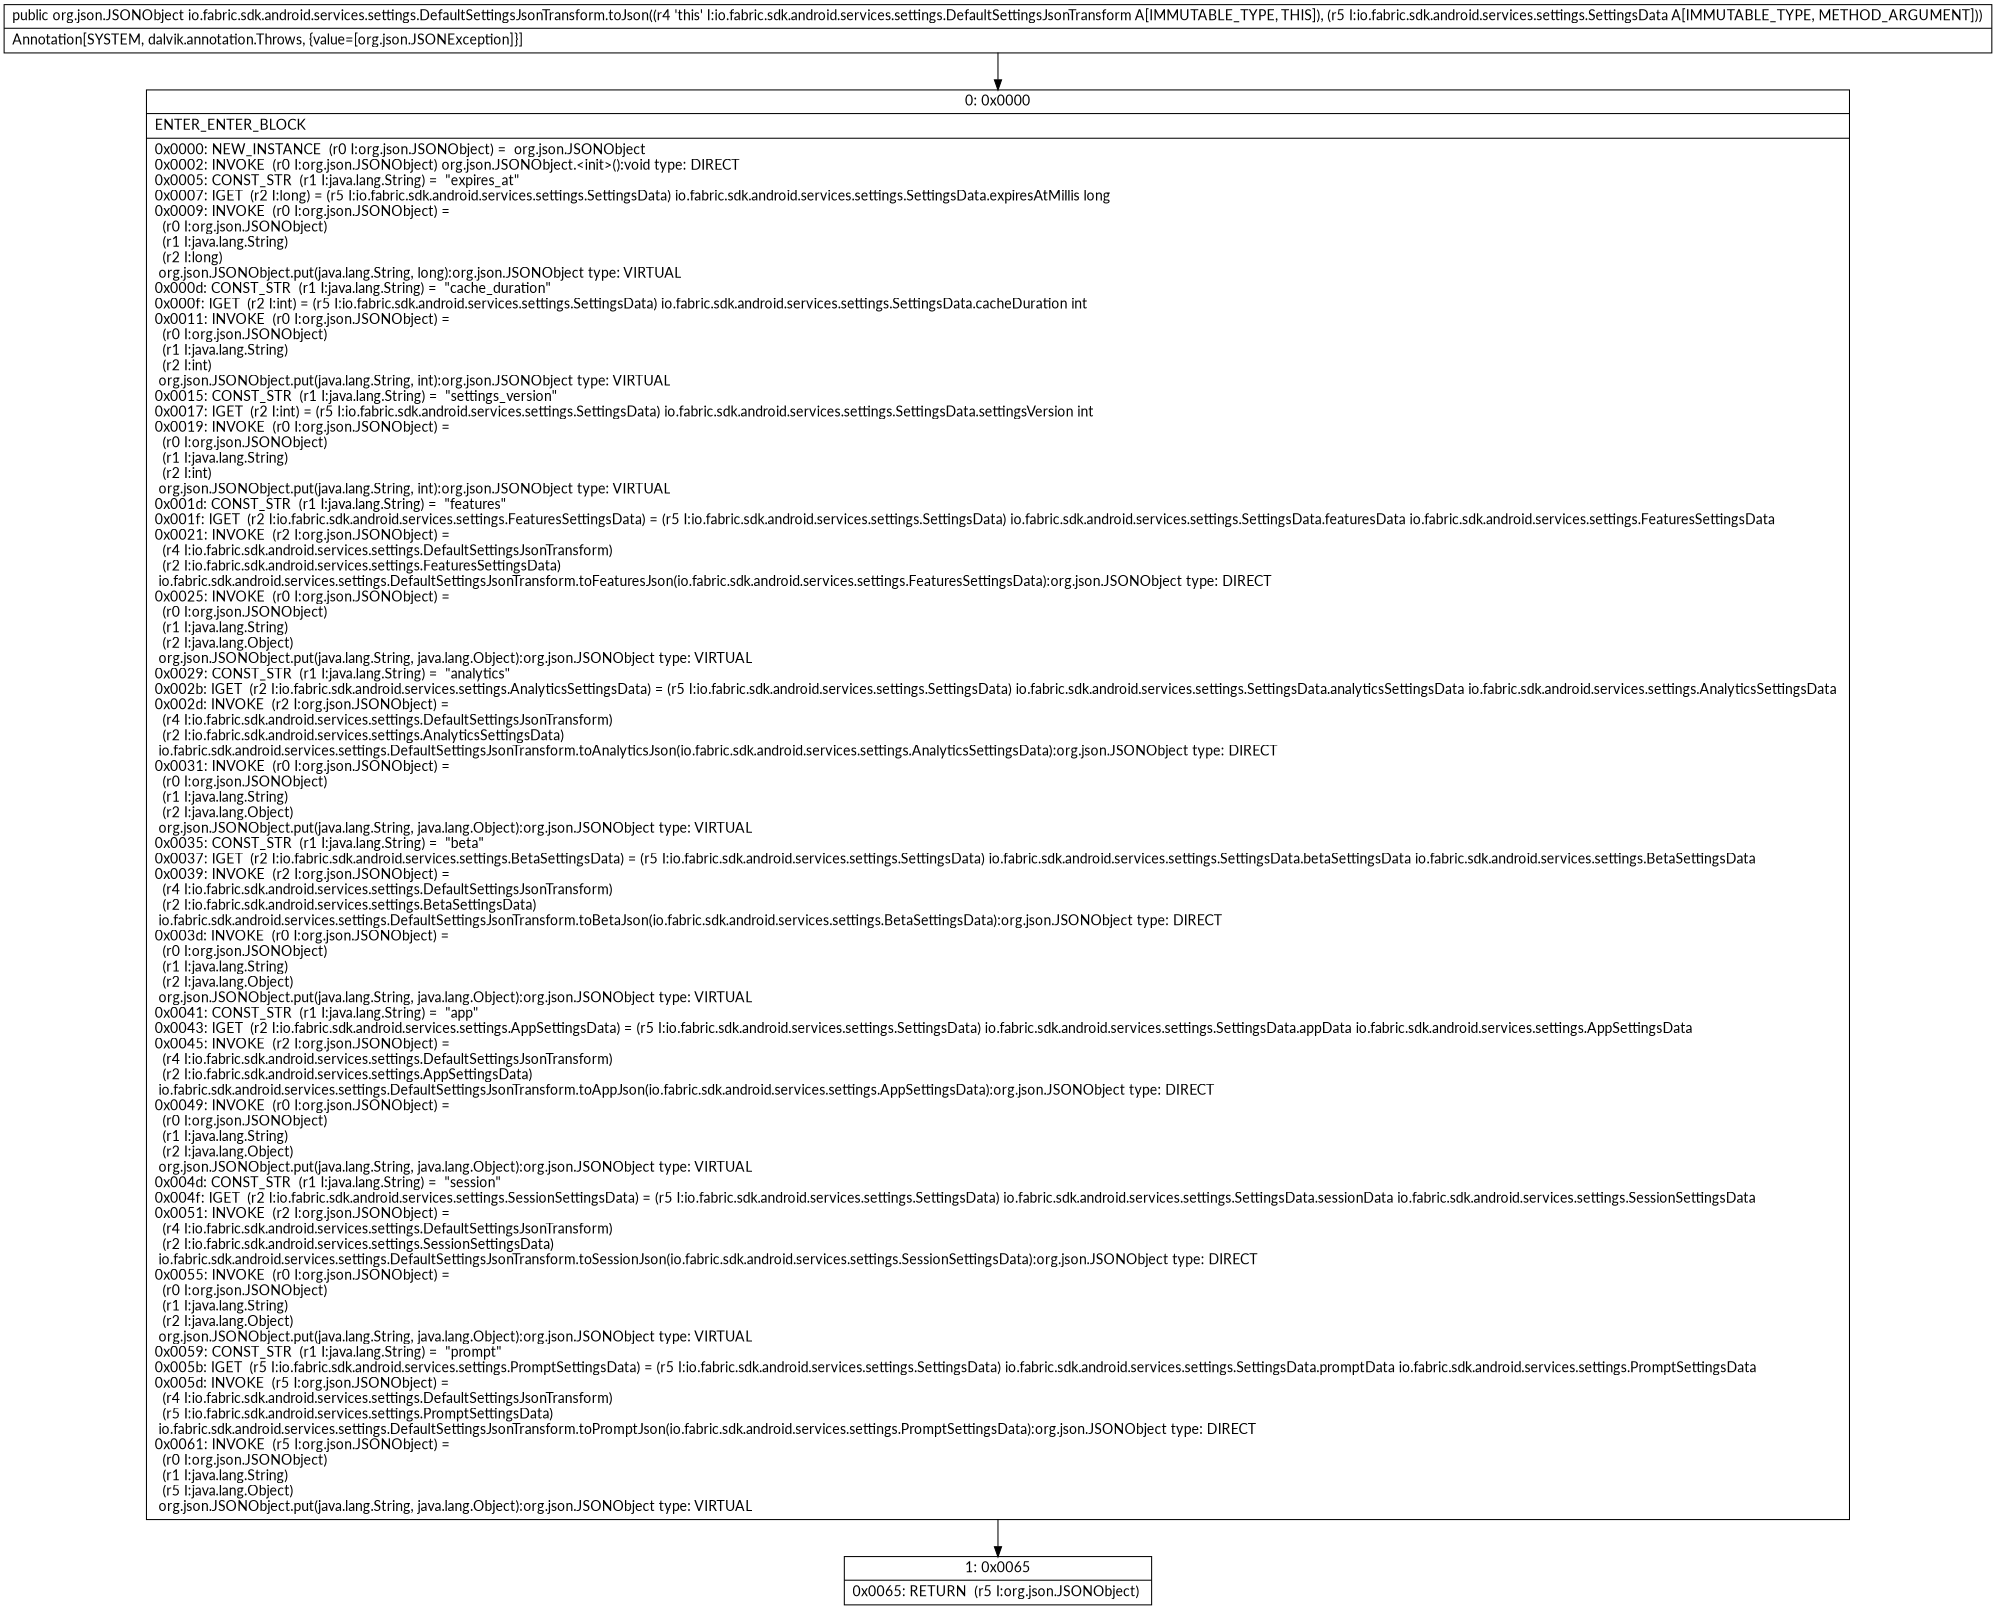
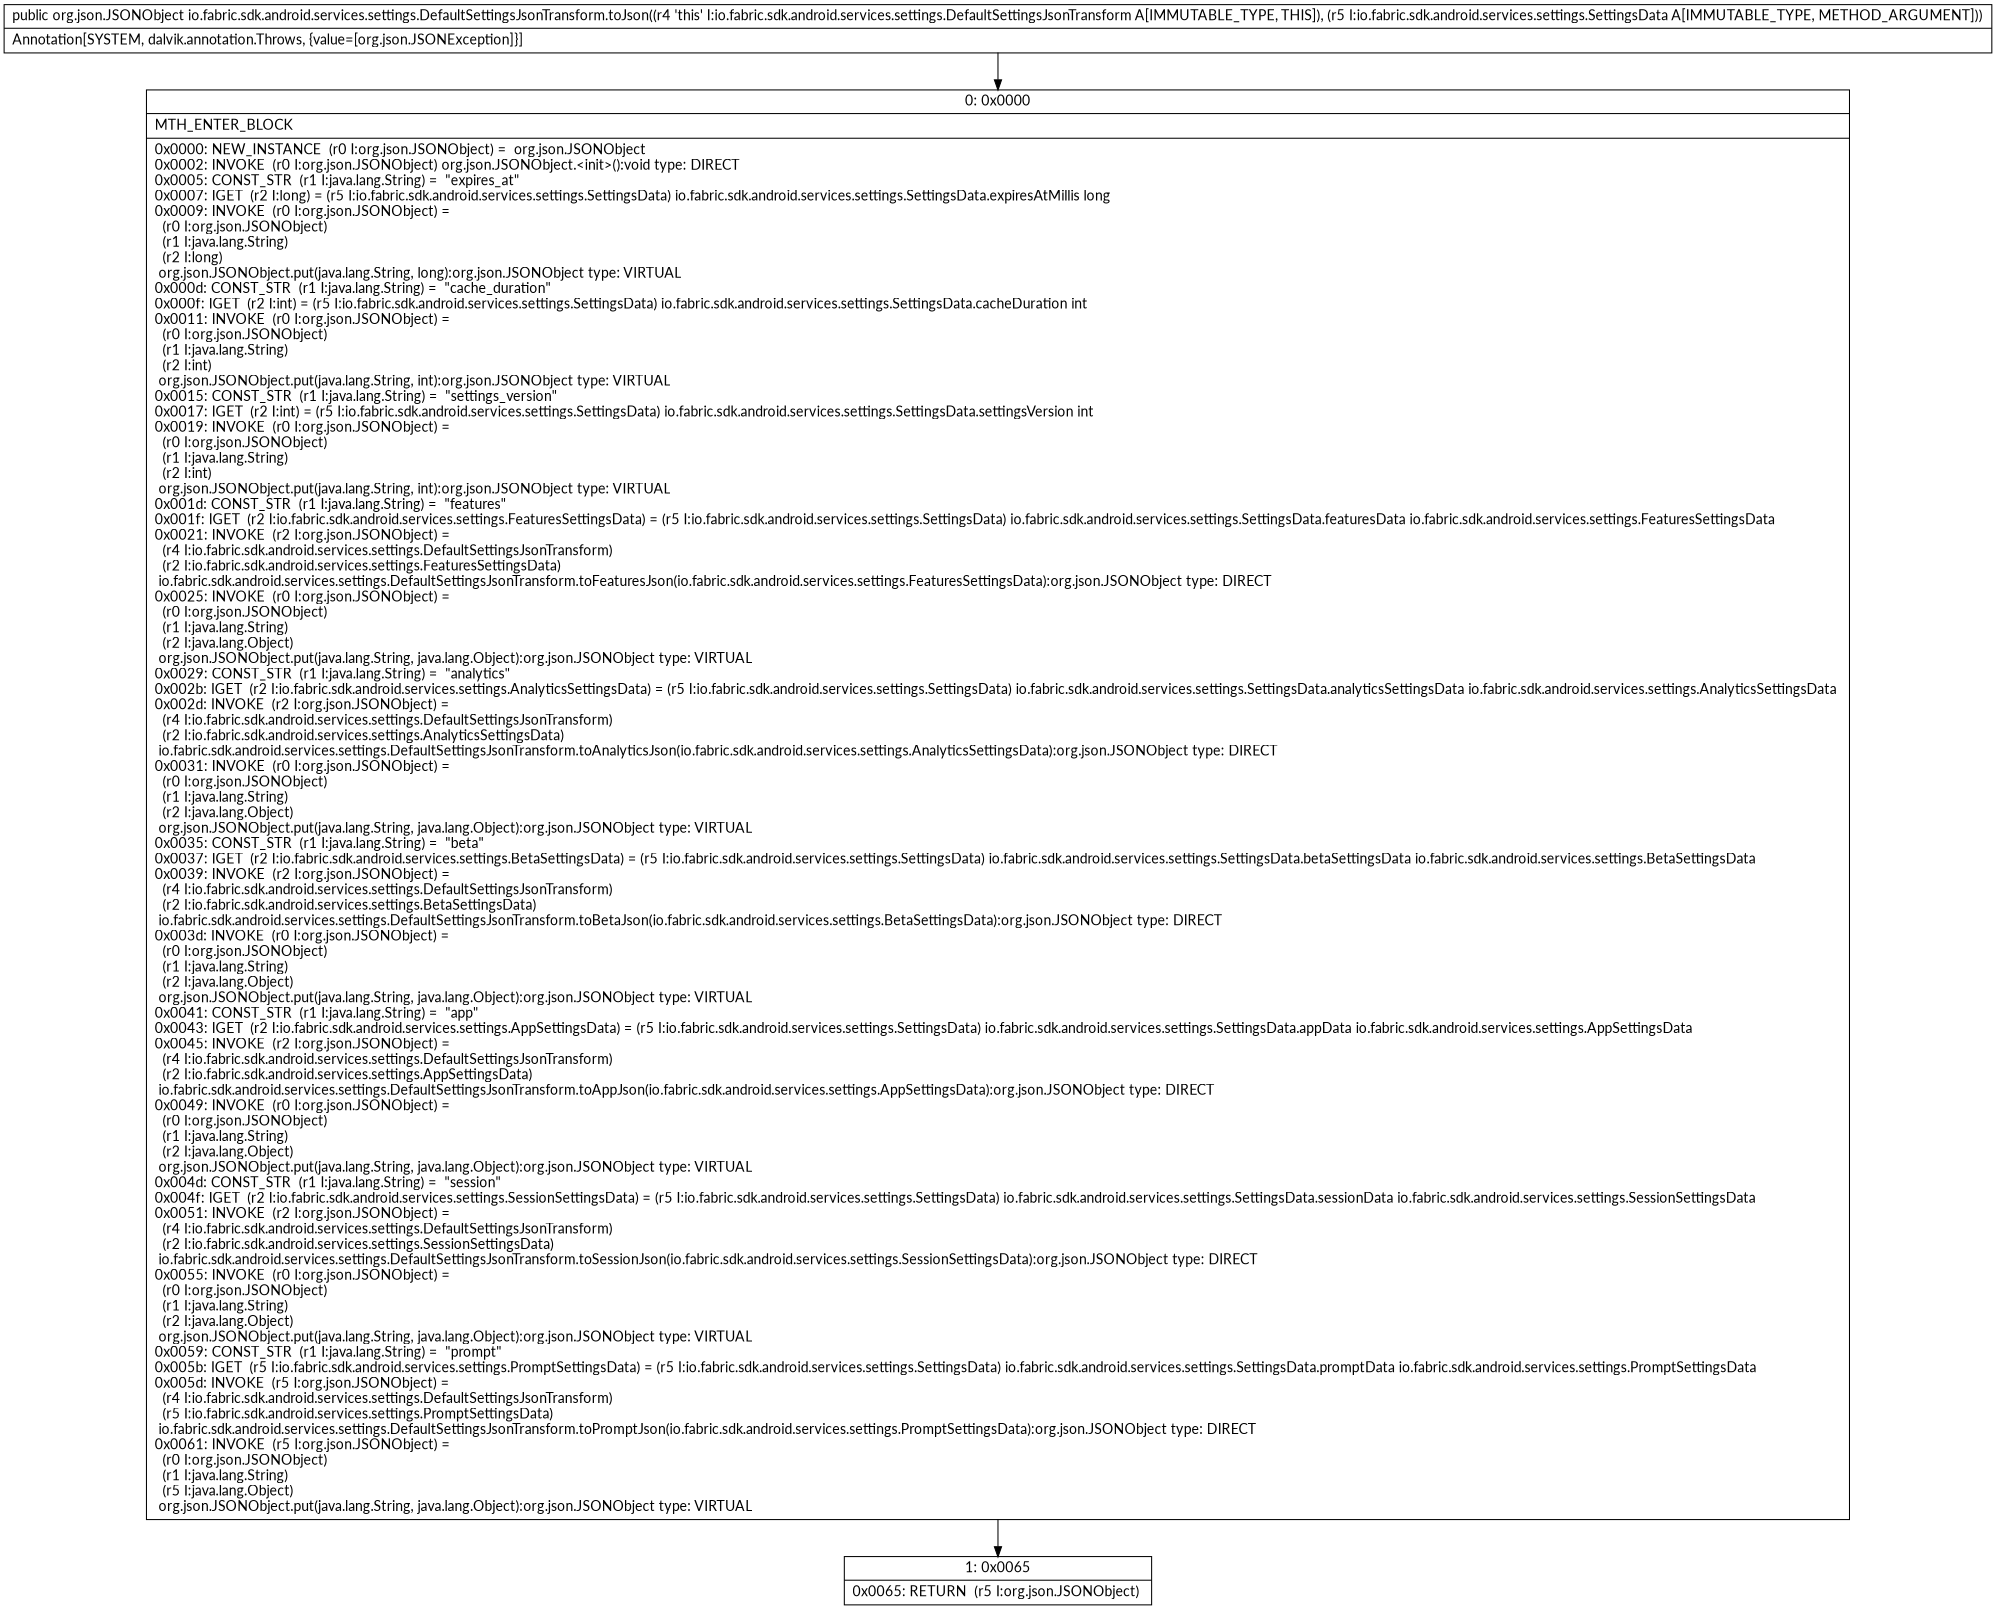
node "0: 0x0000": text "ENTER_ENTER_BLOCK" -> "MTH_ENTER_BLOCK"
